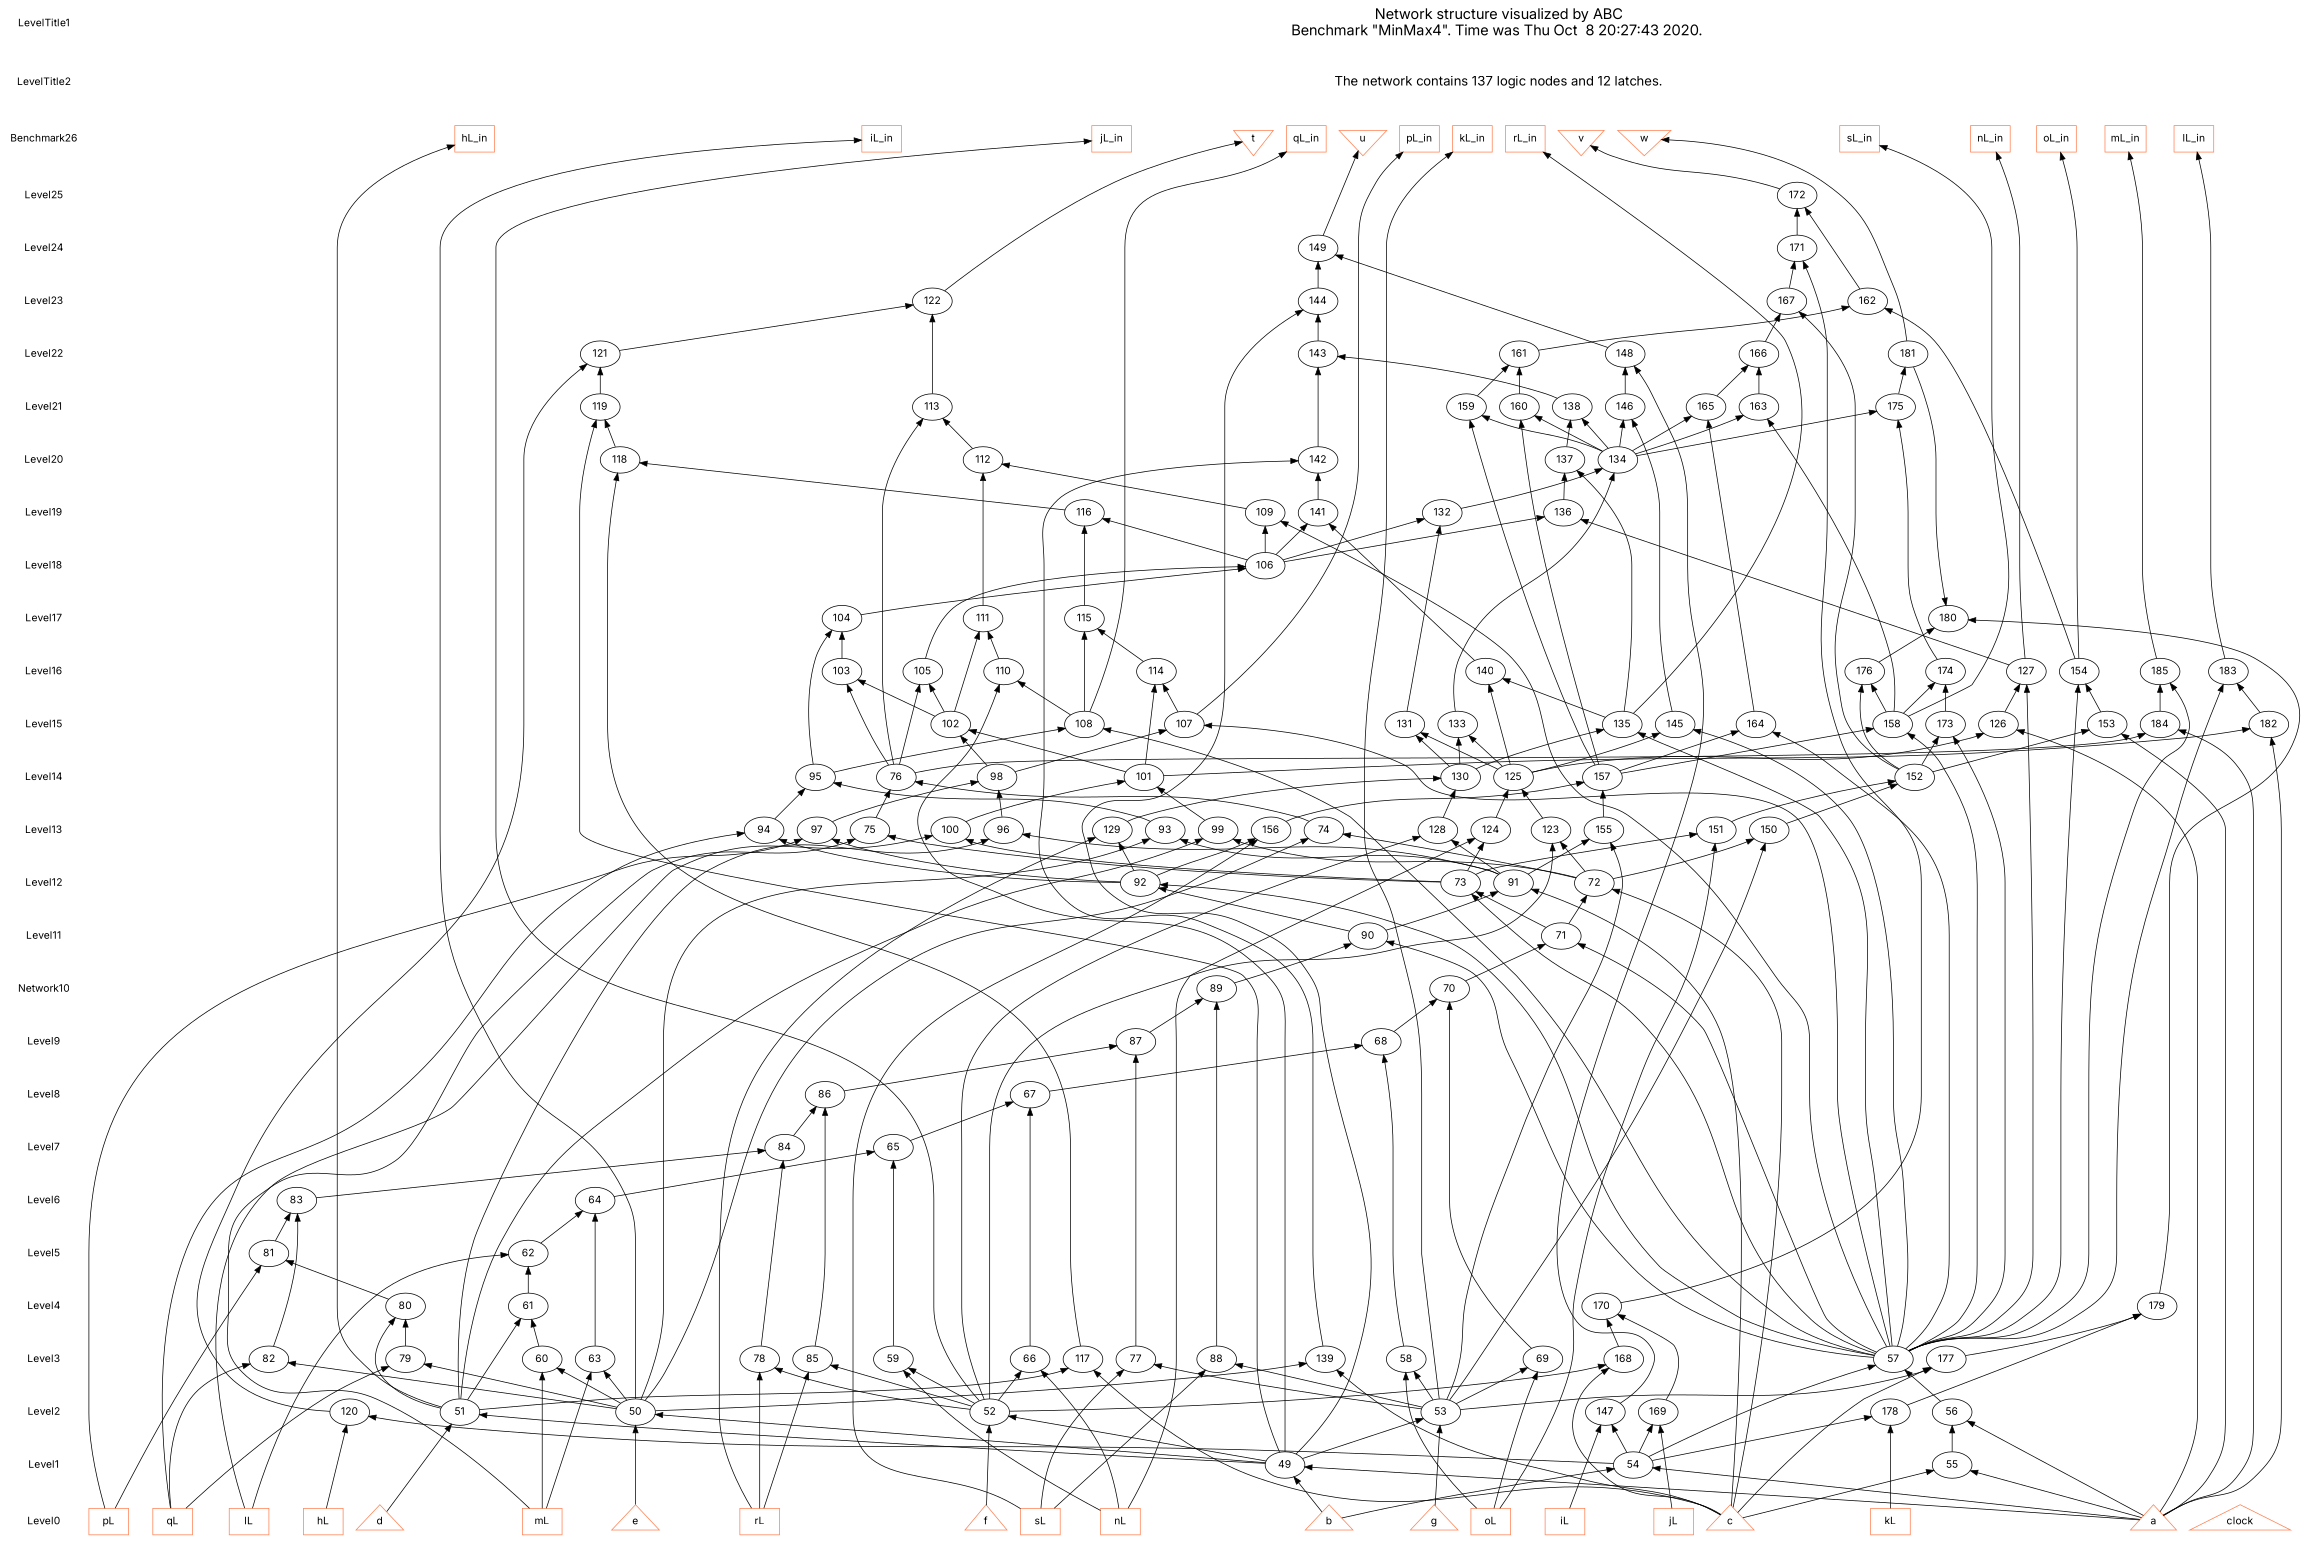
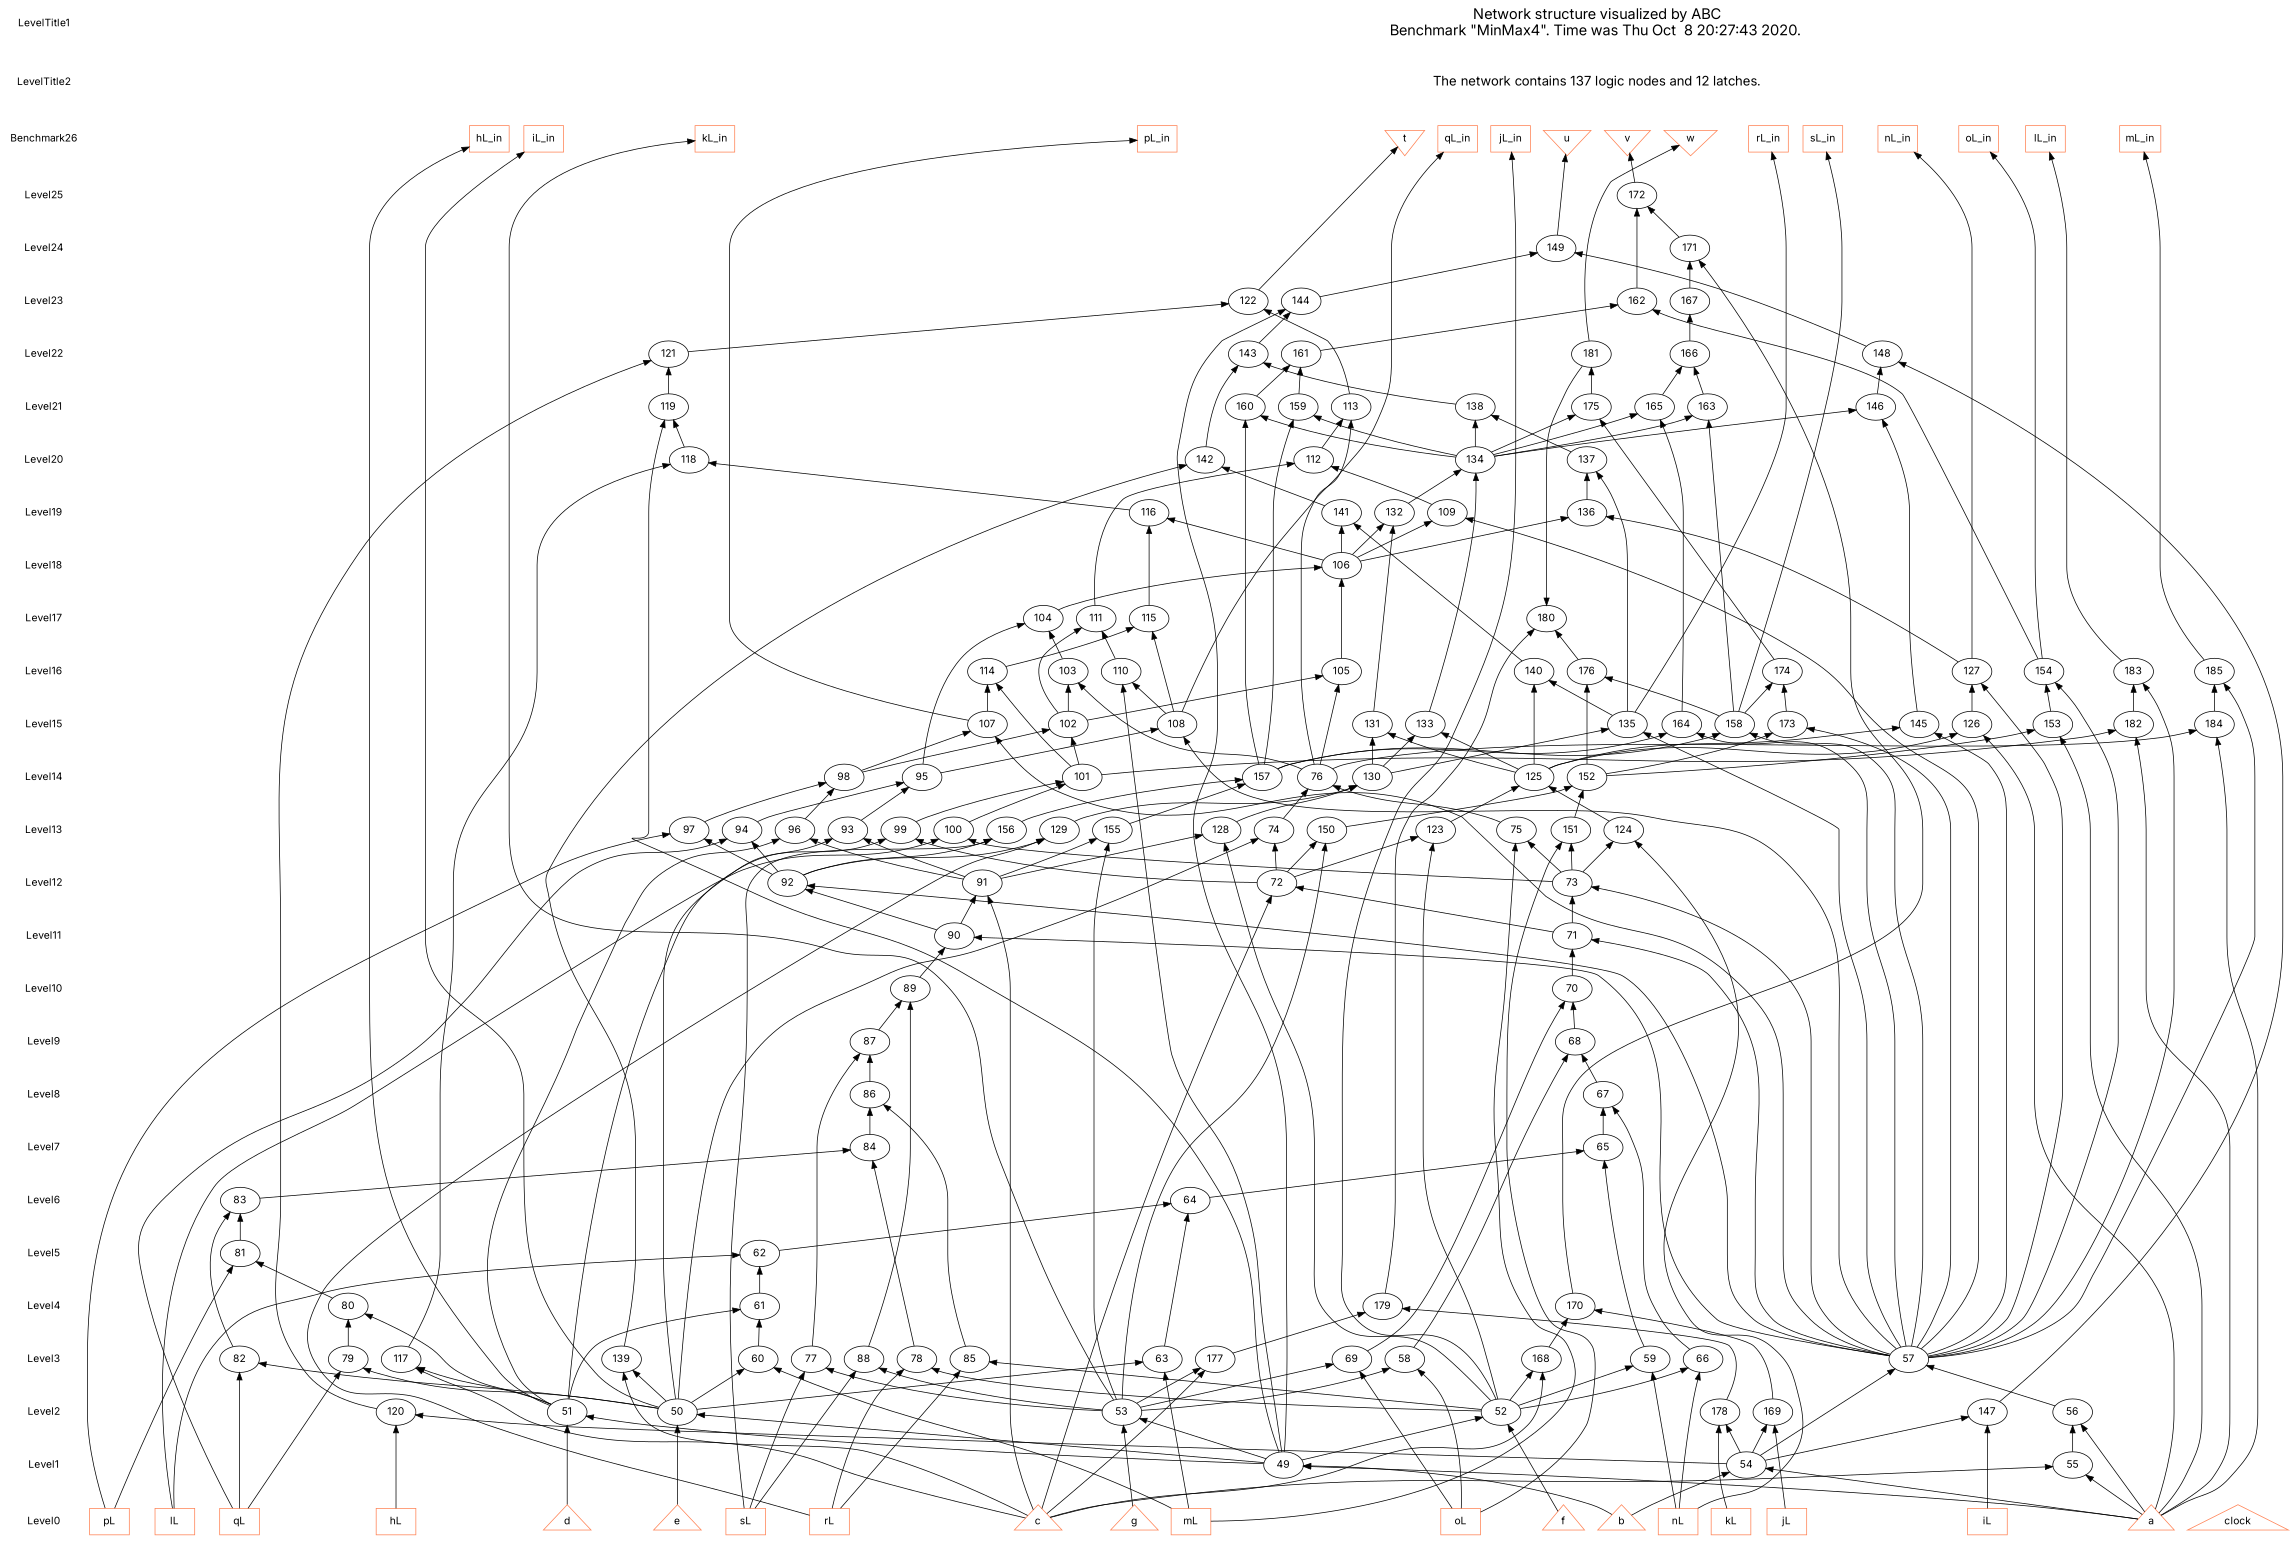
edge "152" -> "167": removed
node "Network10": label "Network10" -> "Level10"
